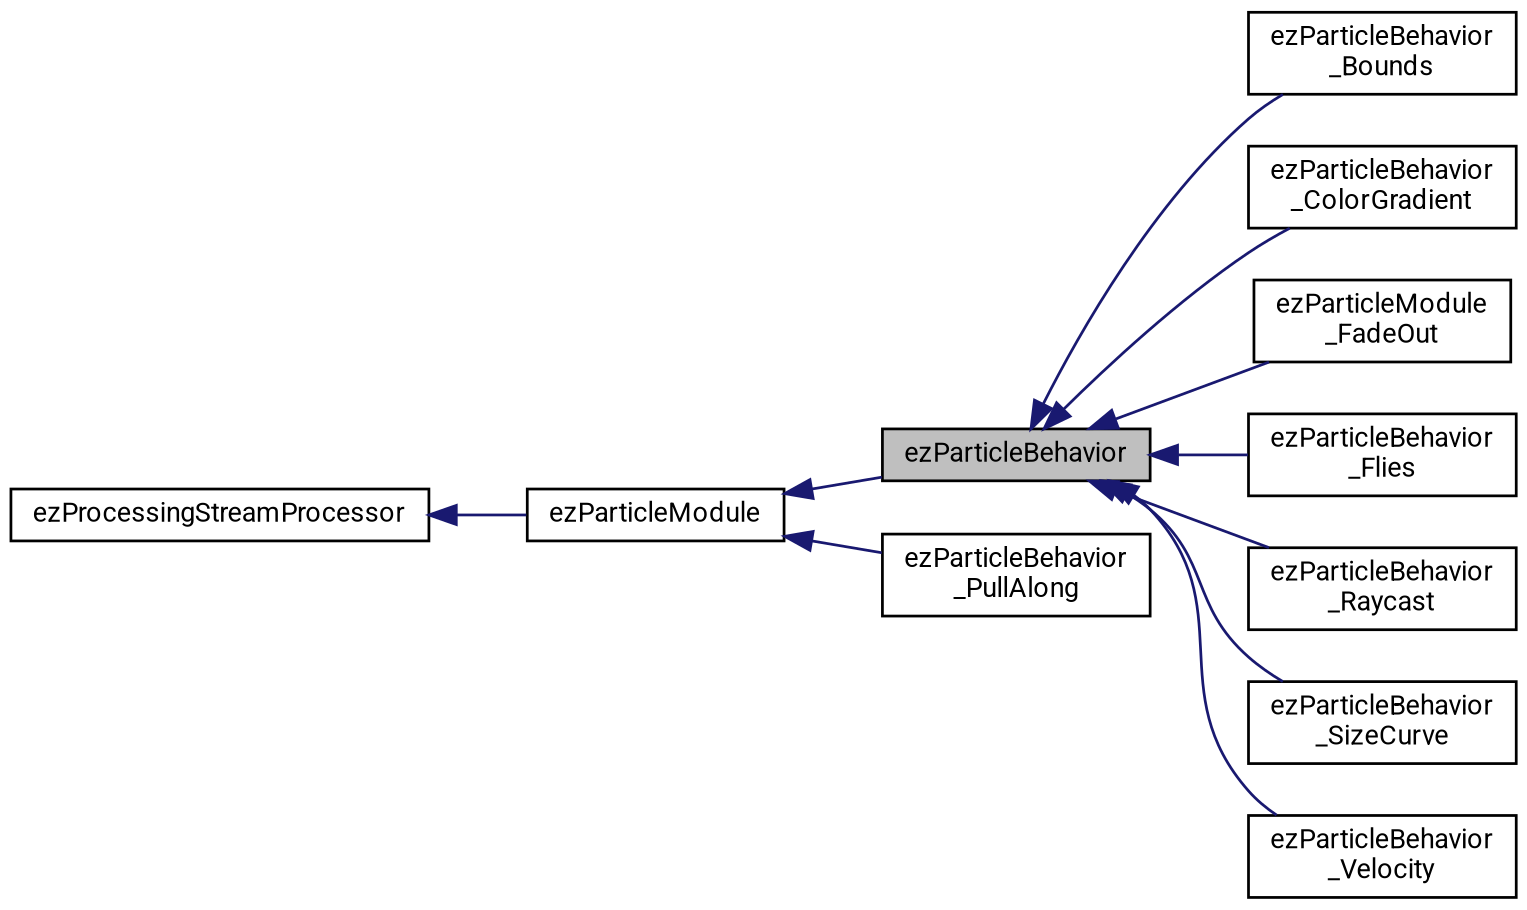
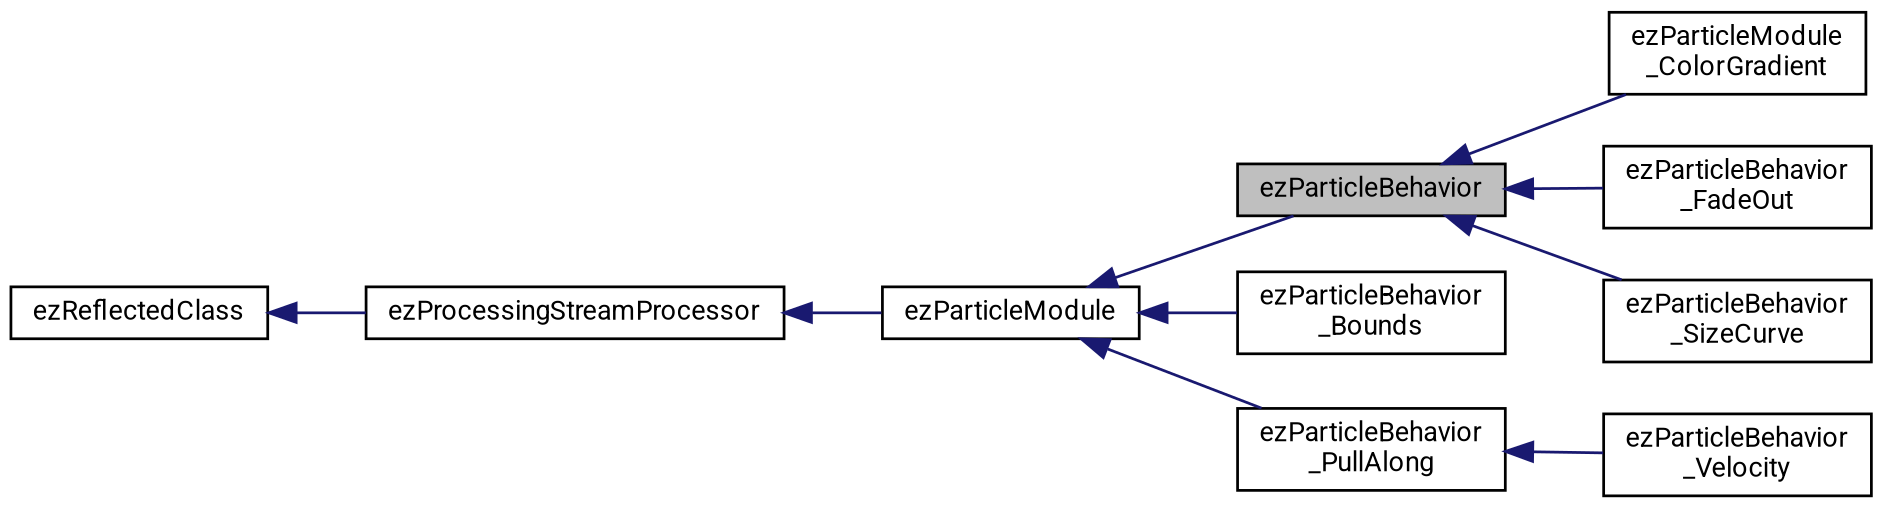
node "ezParticleBehavior _ColorGradient": label "ezParticleBehavior _ColorGradient" -> "ezParticleModule _ColorGradient"
edge "ezParticleBehavior _Bounds" -> "ezParticleBehavior": now "ezParticleBehavior _Bounds" -> "ezParticleModule"
node "ezReflectedClass": added
node "ezParticleModule _FadeOut": label "ezParticleModule _FadeOut" -> "ezParticleBehavior _FadeOut"
node "ezParticleBehavior _Flies": removed
node "ezParticleBehavior _Raycast": removed
edge "ezParticleBehavior _Velocity" -> "ezParticleBehavior": now "ezParticleBehavior _Velocity" -> "ezParticleBehavior _PullAlong"
